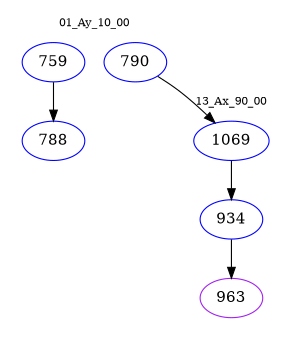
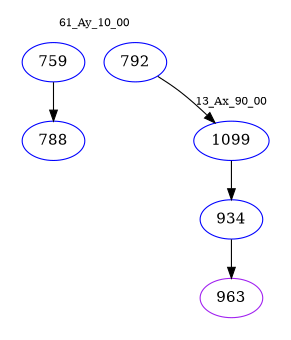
cluster "01_Ay_10_00": label "01_Ay_10_00" -> "61_Ay_10_00"
node "790": label "790" -> "792"
node "1069": label "1069" -> "1099"
